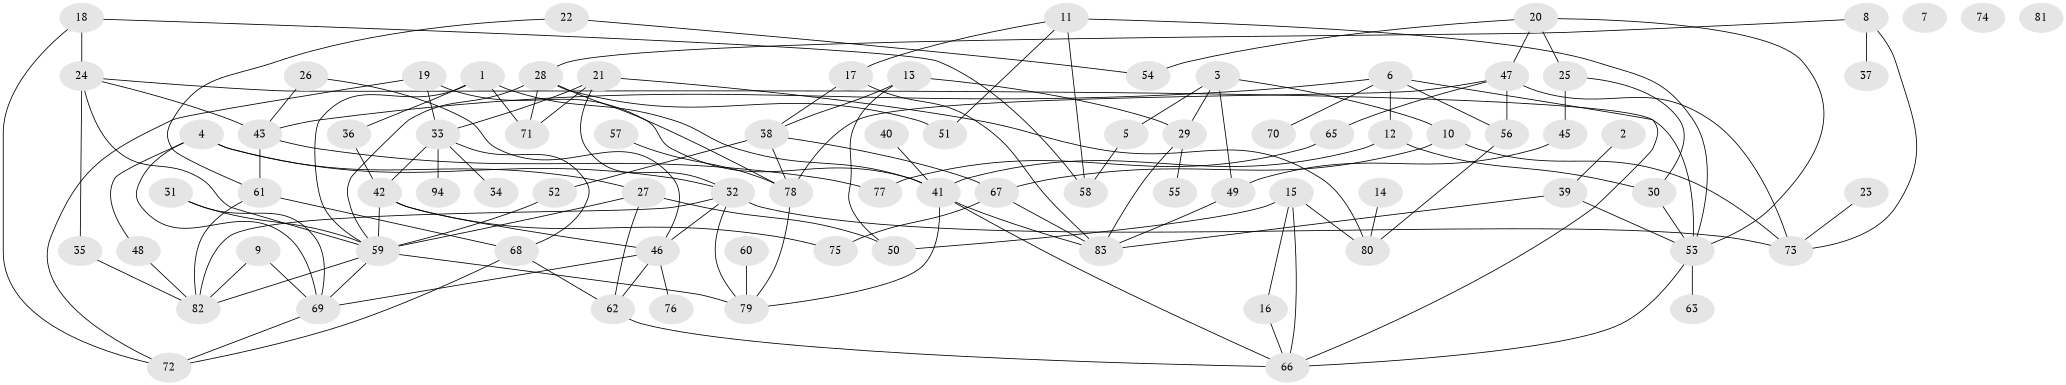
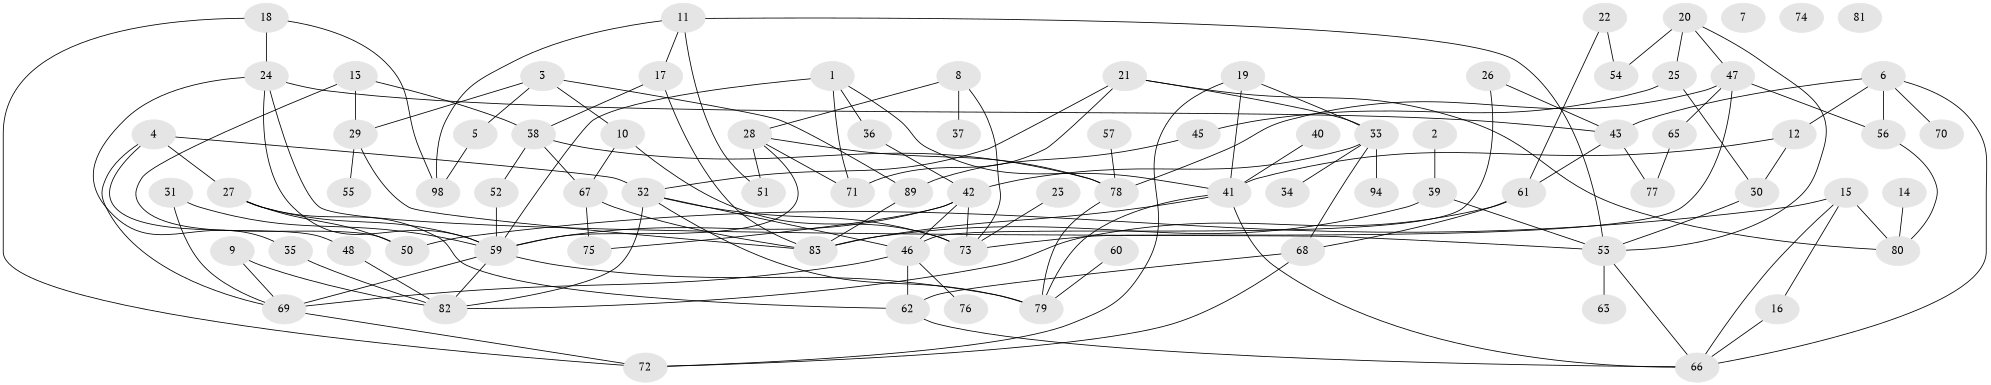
node "58": label "58" -> "98"
node "49": label "49" -> "89"
edge "42" -- "73": added
